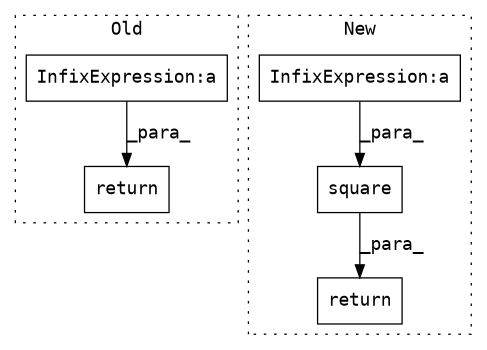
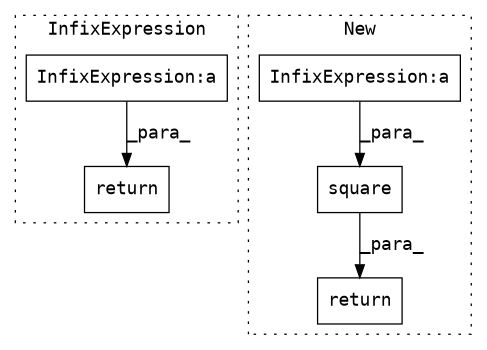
cluster "Old": label "Old" -> "InfixExpression"
